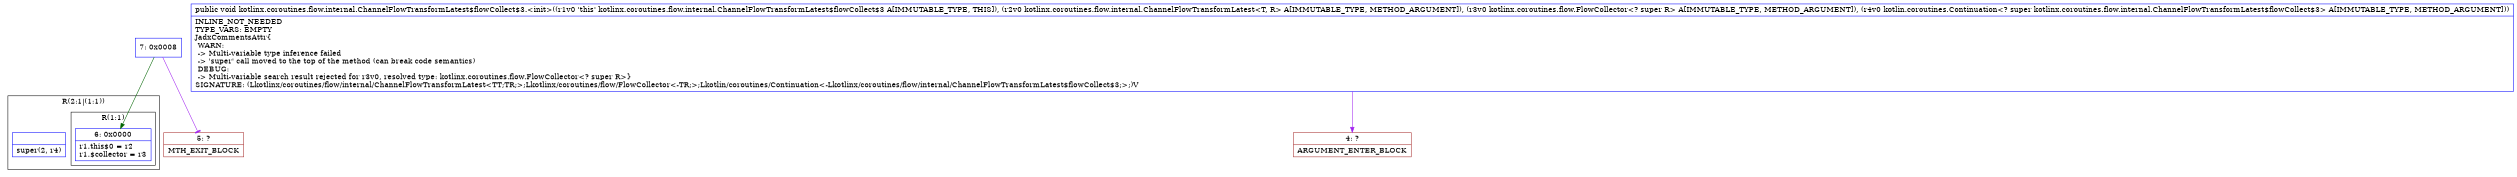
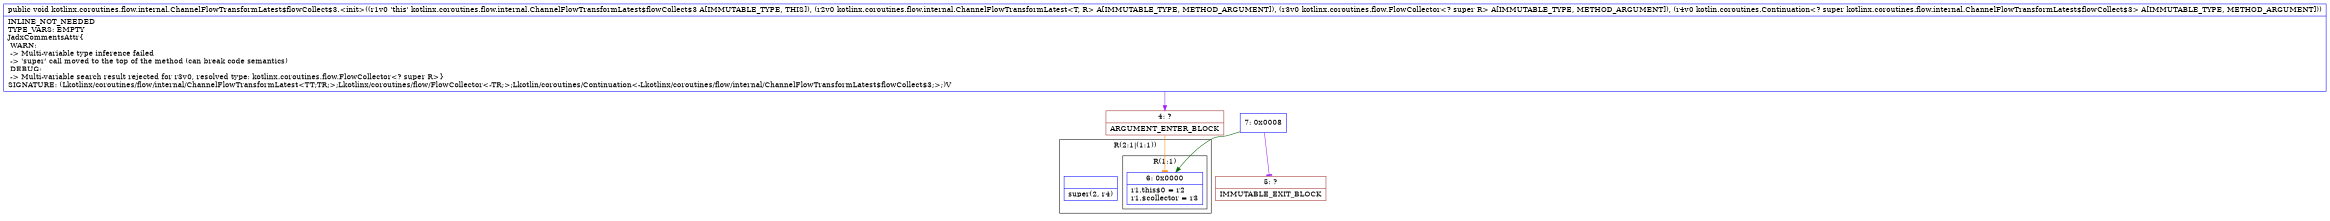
node "5: ?": text "MTH_EXIT_BLOCK" -> "IMMUTABLE_EXIT_BLOCK"
edge "4: ?" -> "6: 0x0000": added
